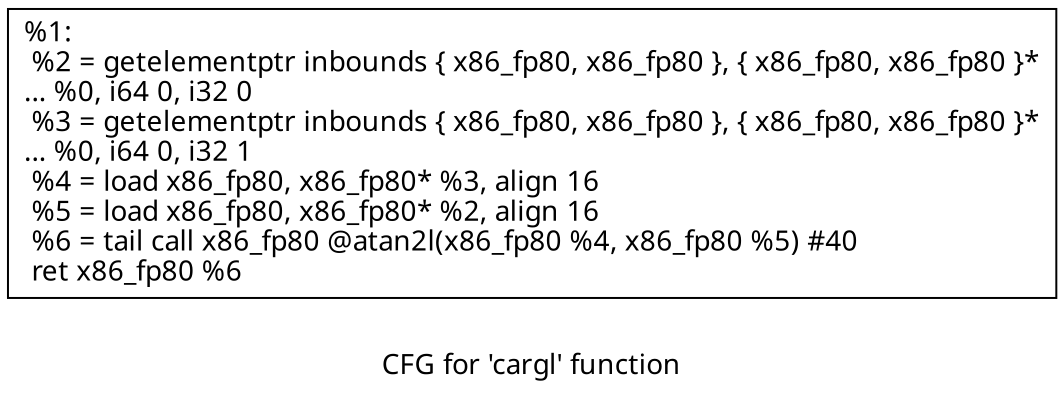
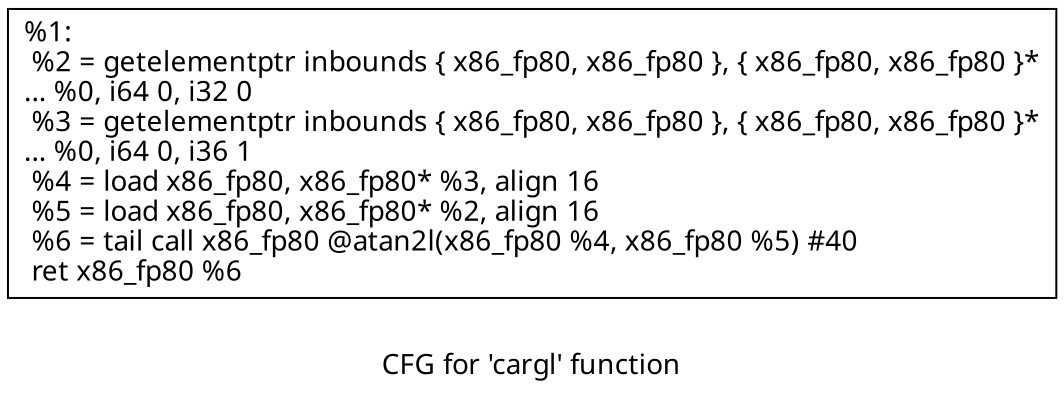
node "%1:": text "... %0, i64 0, i32 1" -> "... %0, i64 0, i36 1"
